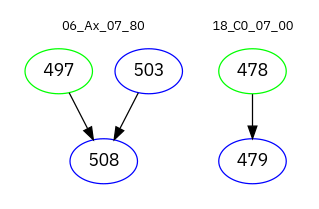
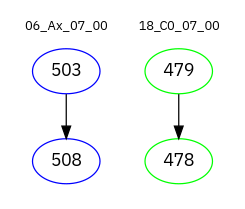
cluster "06_Ax_07_80": label "06_Ax_07_80" -> "06_Ax_07_00"
node "497": removed
edge "478" -> "479": reversed
node "479": color blue -> green
